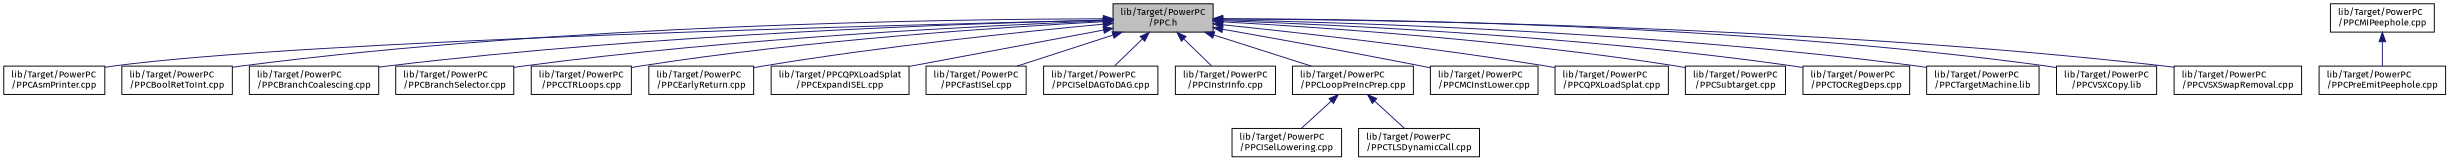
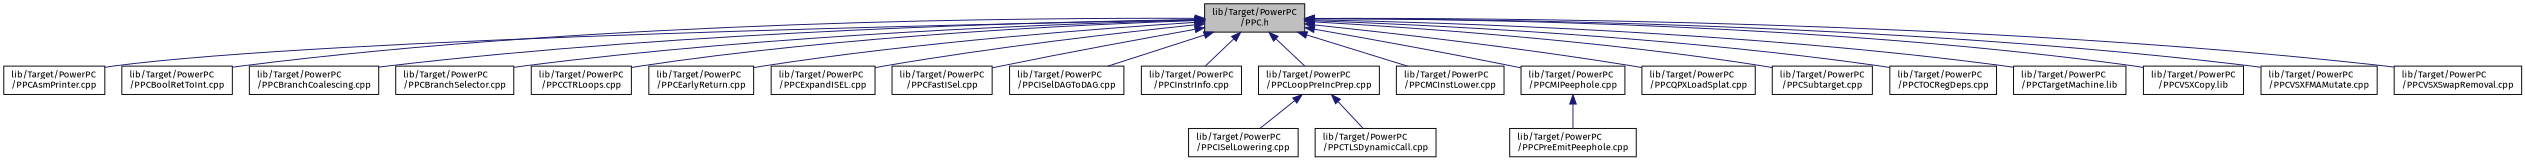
edge "lib/Target/PowerPC /PPCMIPeephole.cpp" -> "lib/Target/PowerPC /PPC.h": added
node "lib/Target/PPCQPXLoadSplat /PPCExpandISEL.cpp": label "lib/Target/PPCQPXLoadSplat /PPCExpandISEL.cpp" -> "lib/Target/PowerPC /PPCExpandISEL.cpp"
node "lib/Target/PowerPC /PPCVSXFMAMutate.cpp": added
